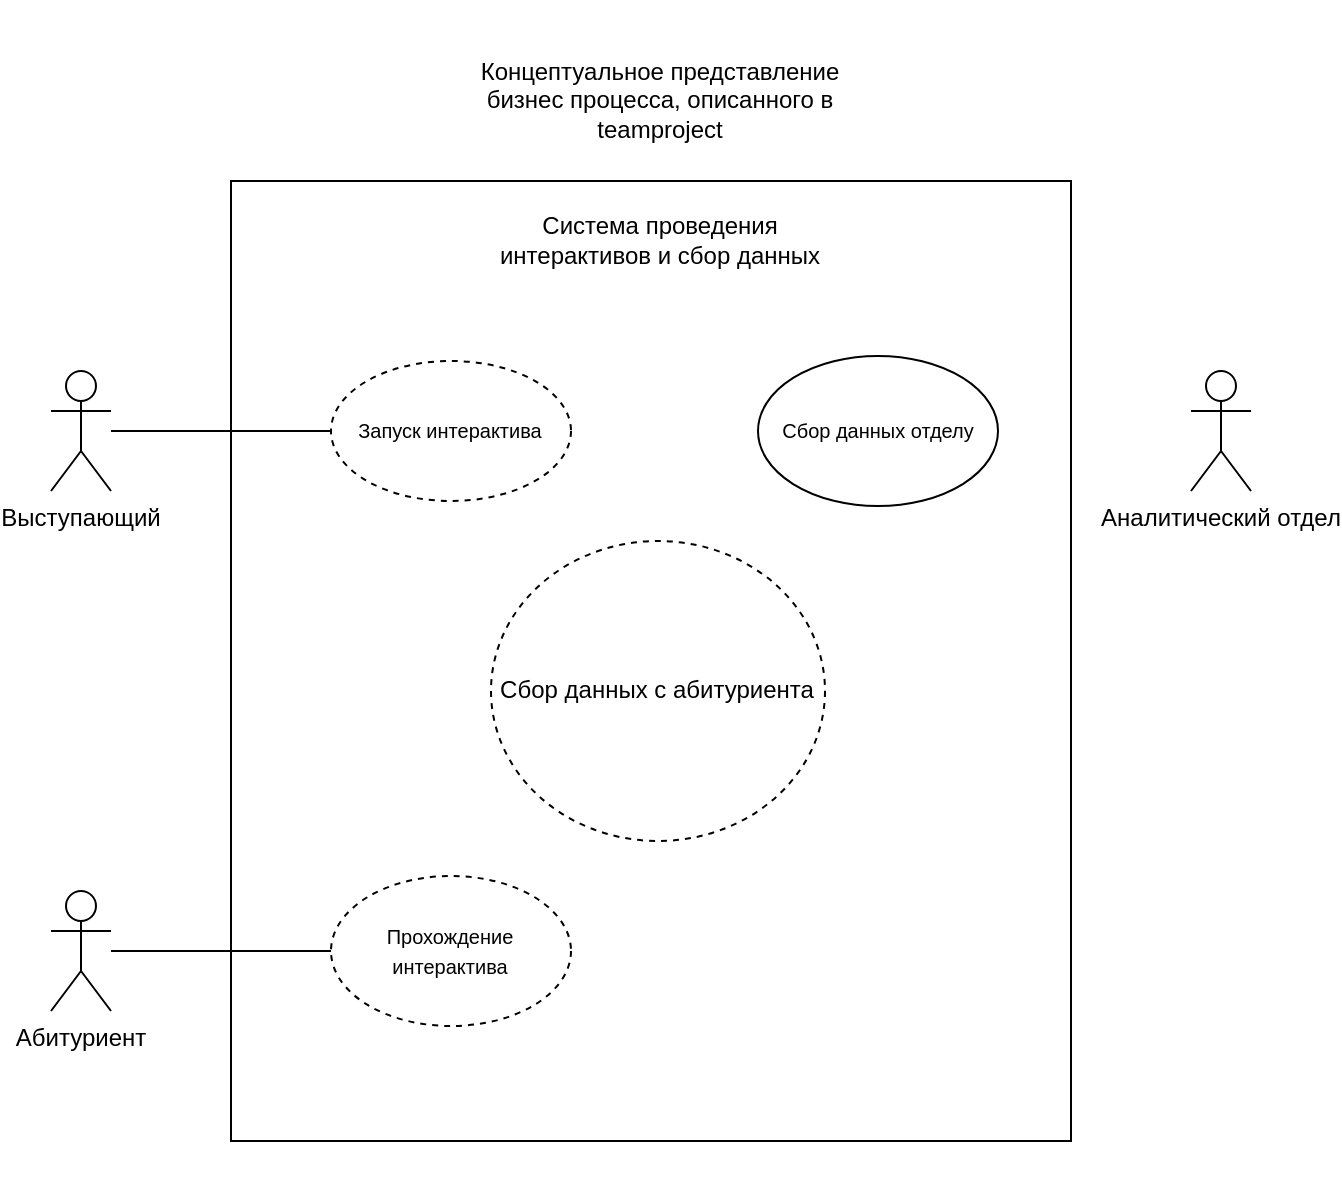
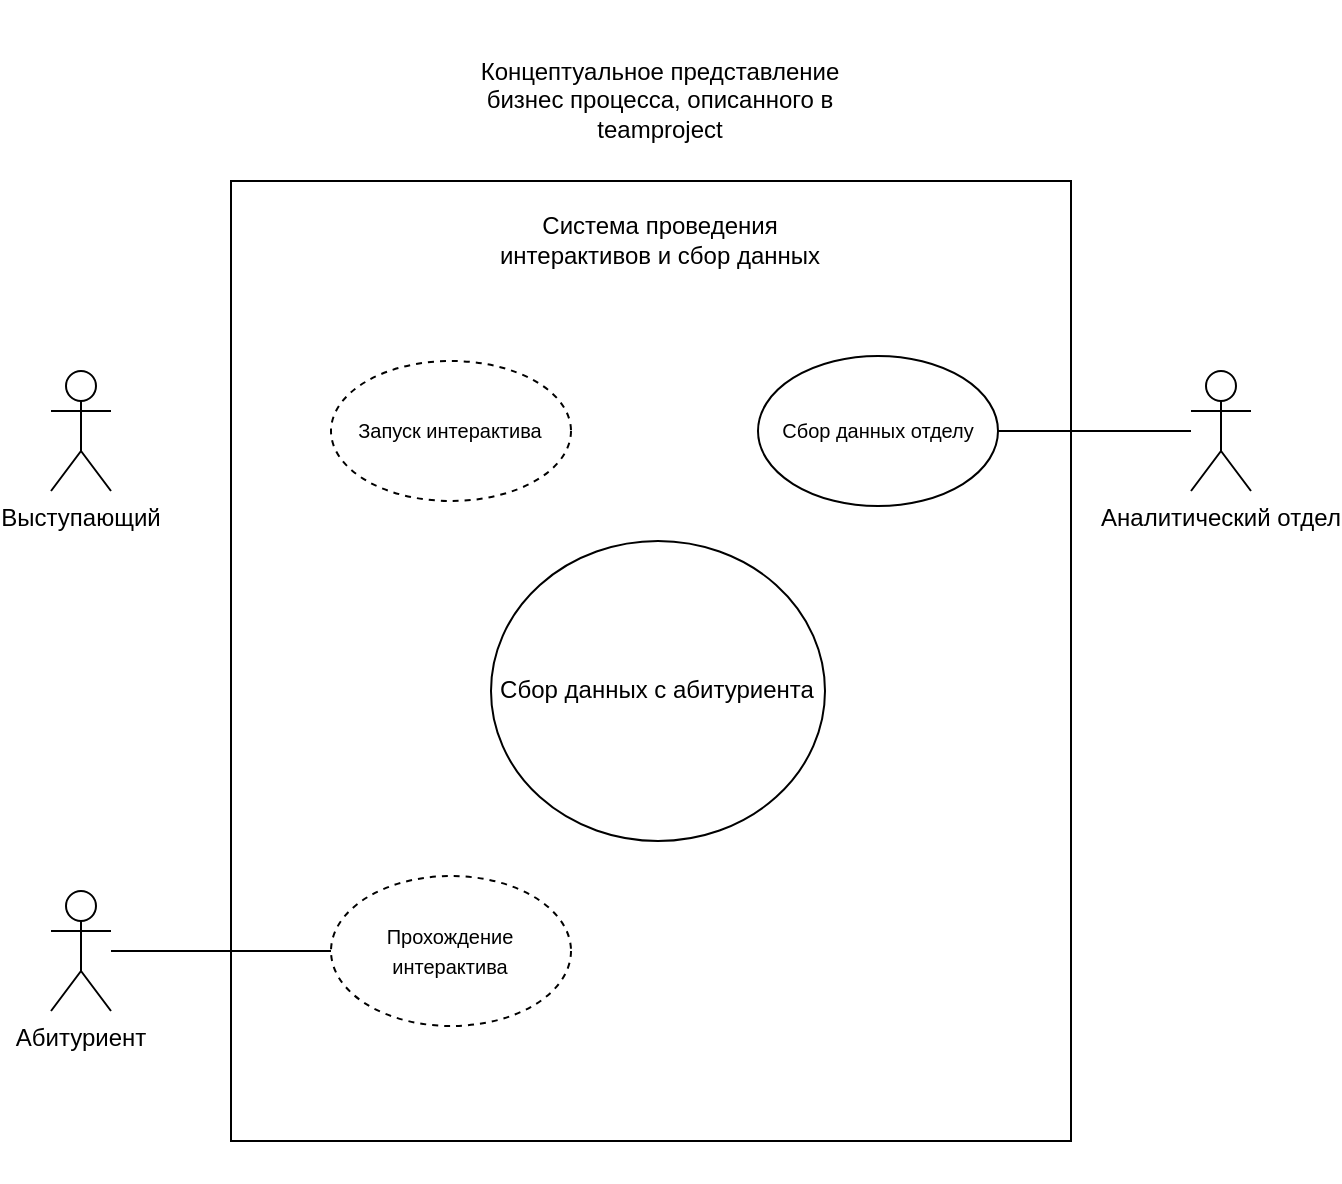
edge "Выступающий" -- "Запуск интерактива": removed
edge "Сбор данных отделу" -- "Аналитический отдел": added
node "Сбор данных с абитуриента": style dashed -> solid
